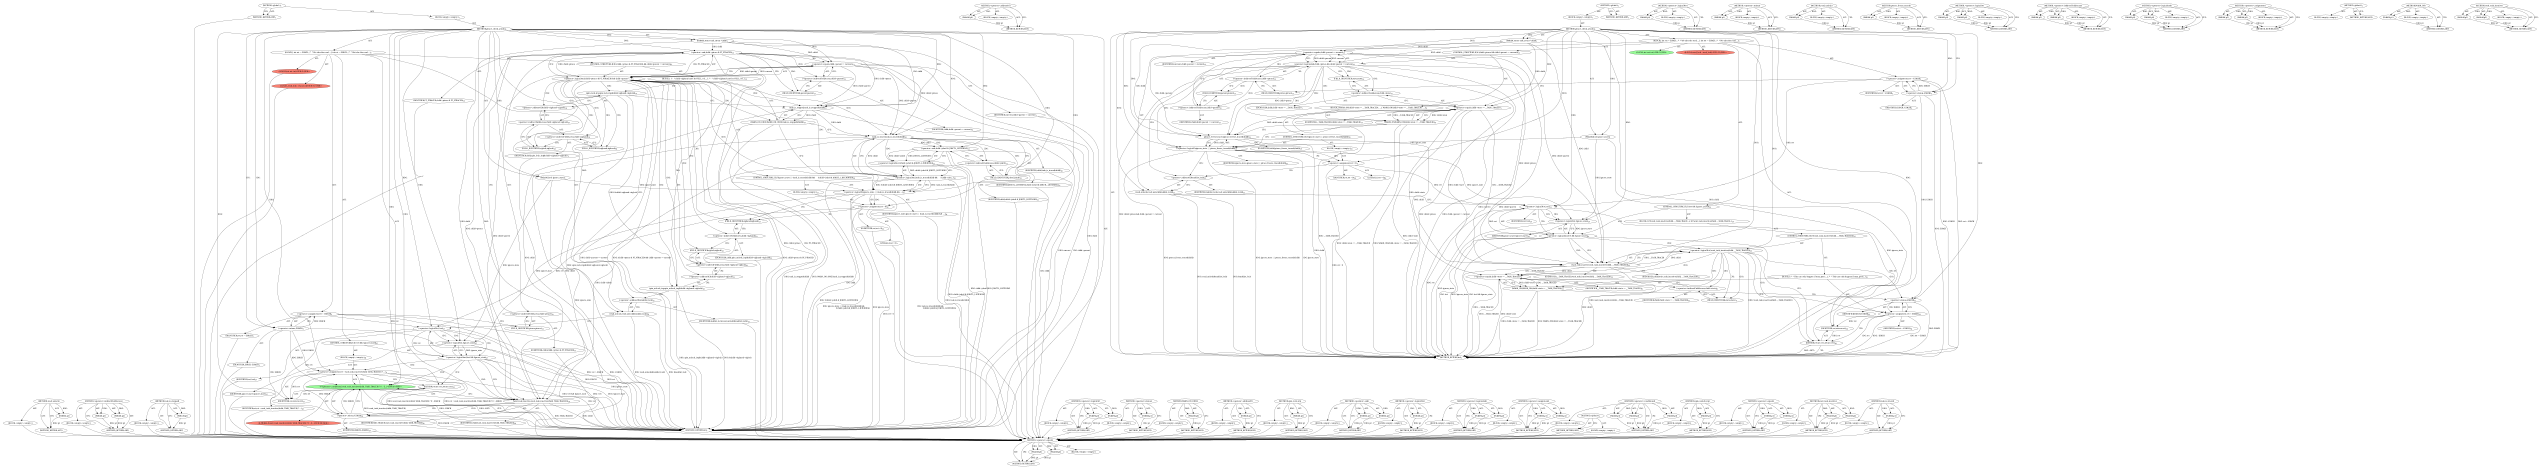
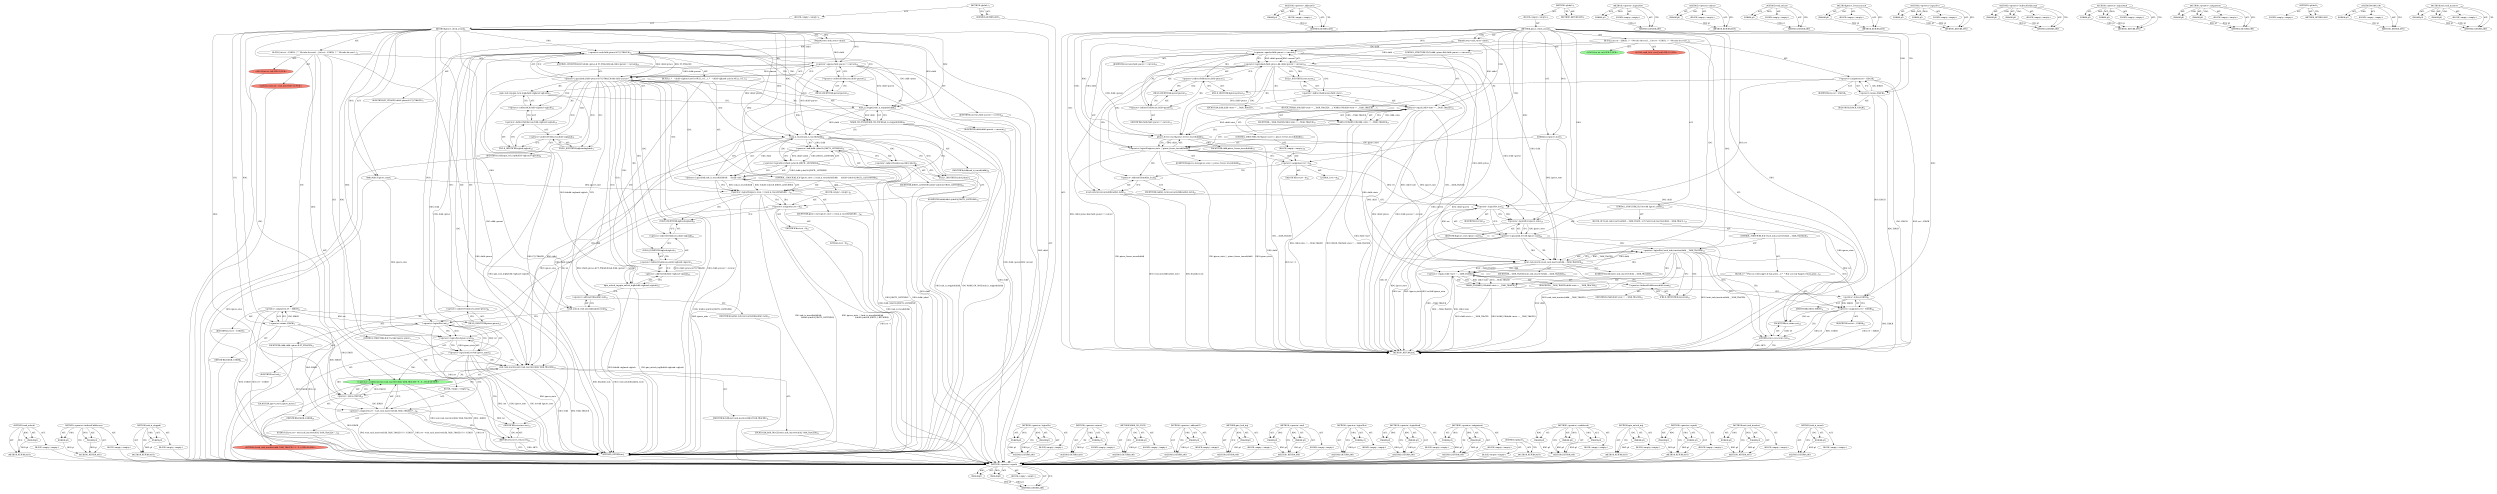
edge "(<operator>.indirectFieldAccess,child->jobctl)" -> "(wait_task_inactive,wait_task_inactive(child, TASK_TRACED))": now "(<operator>.and,child->jobctl & JOBCTL_LISTENING)" -> "(wait_task_inactive,wait_task_inactive(child, TASK_TRACED))"
node "(IDENTIFIER,child,spin_unlock_irq(&child->sighand->siglock))": removed
